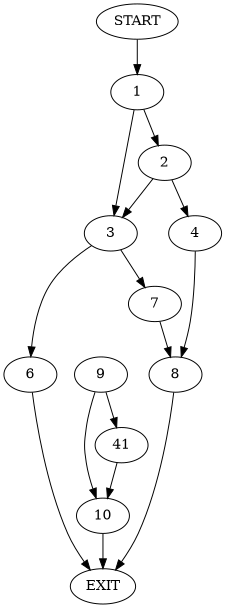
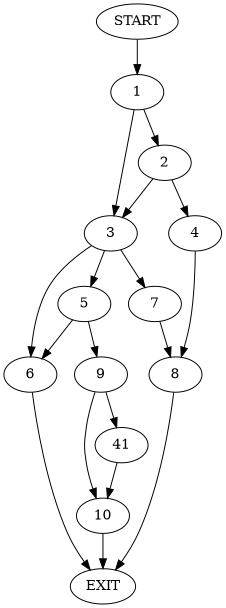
node "5": added
